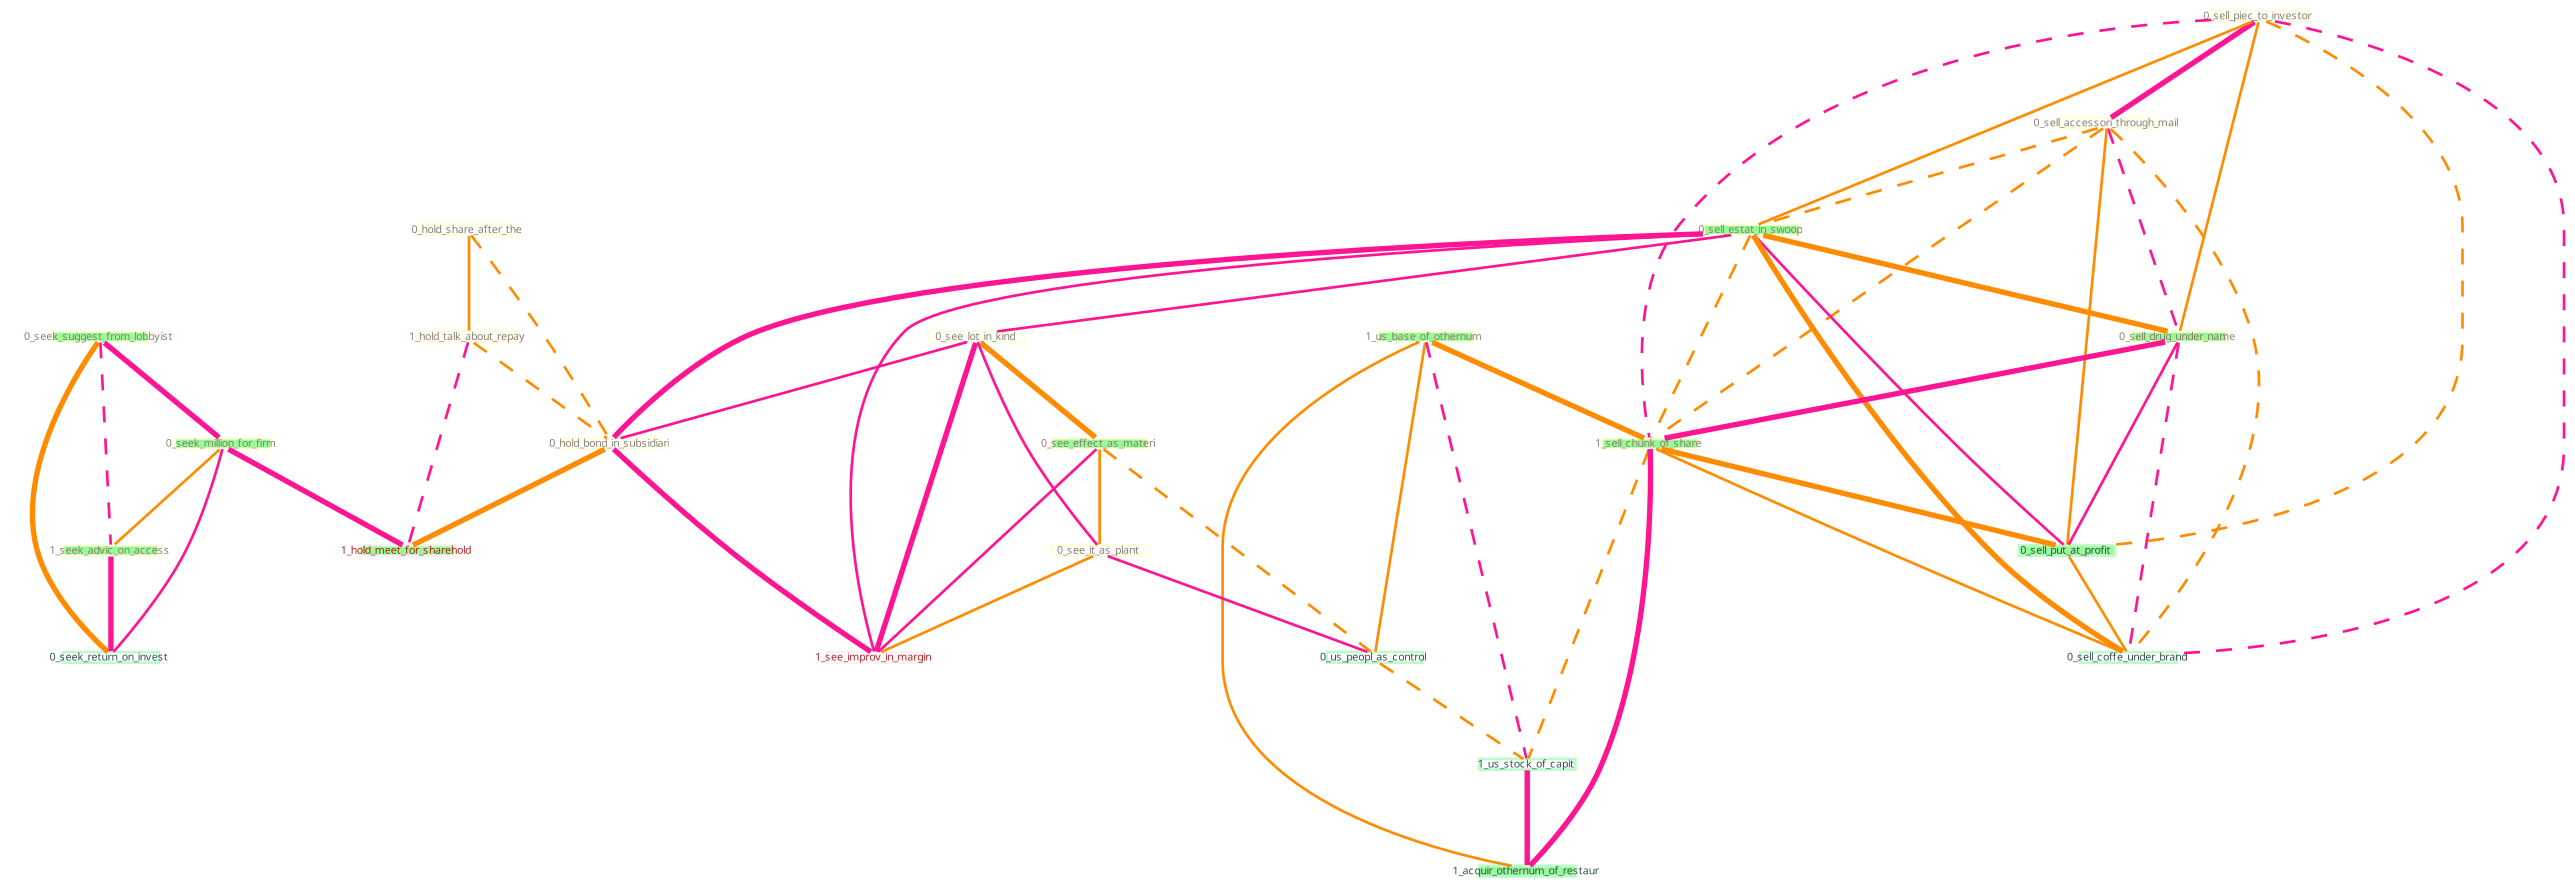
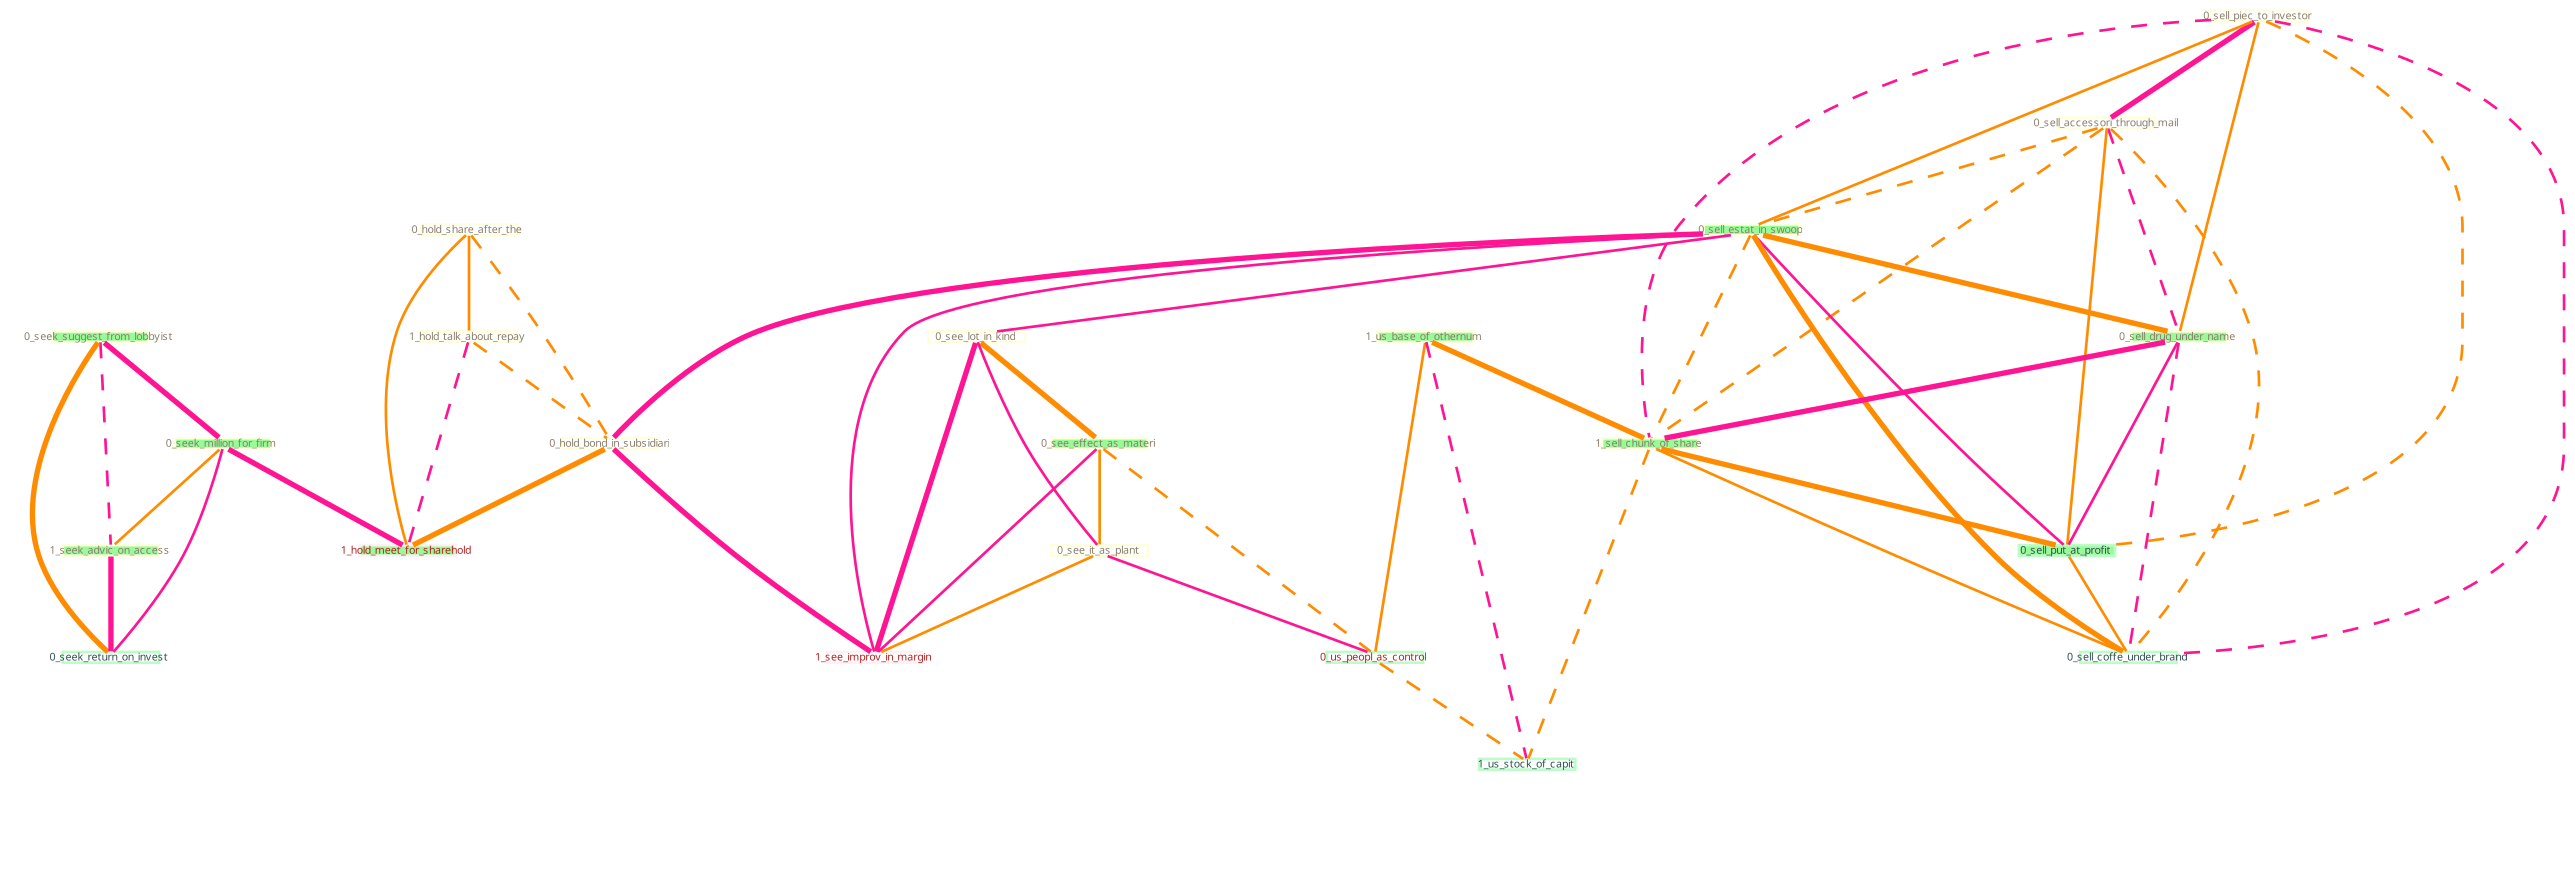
edge "0_hold_share_after_the" -- "1_hold_meet_for_sharehold": added
edge "0_see_lot_in_kind" -- "0_hold_bond_in_subsidiari": removed
node "0_us_peopl_as_control": fontcolor #2f4f4f -> #b22222
node "1_acquir_othernum_of_restaur": removed
